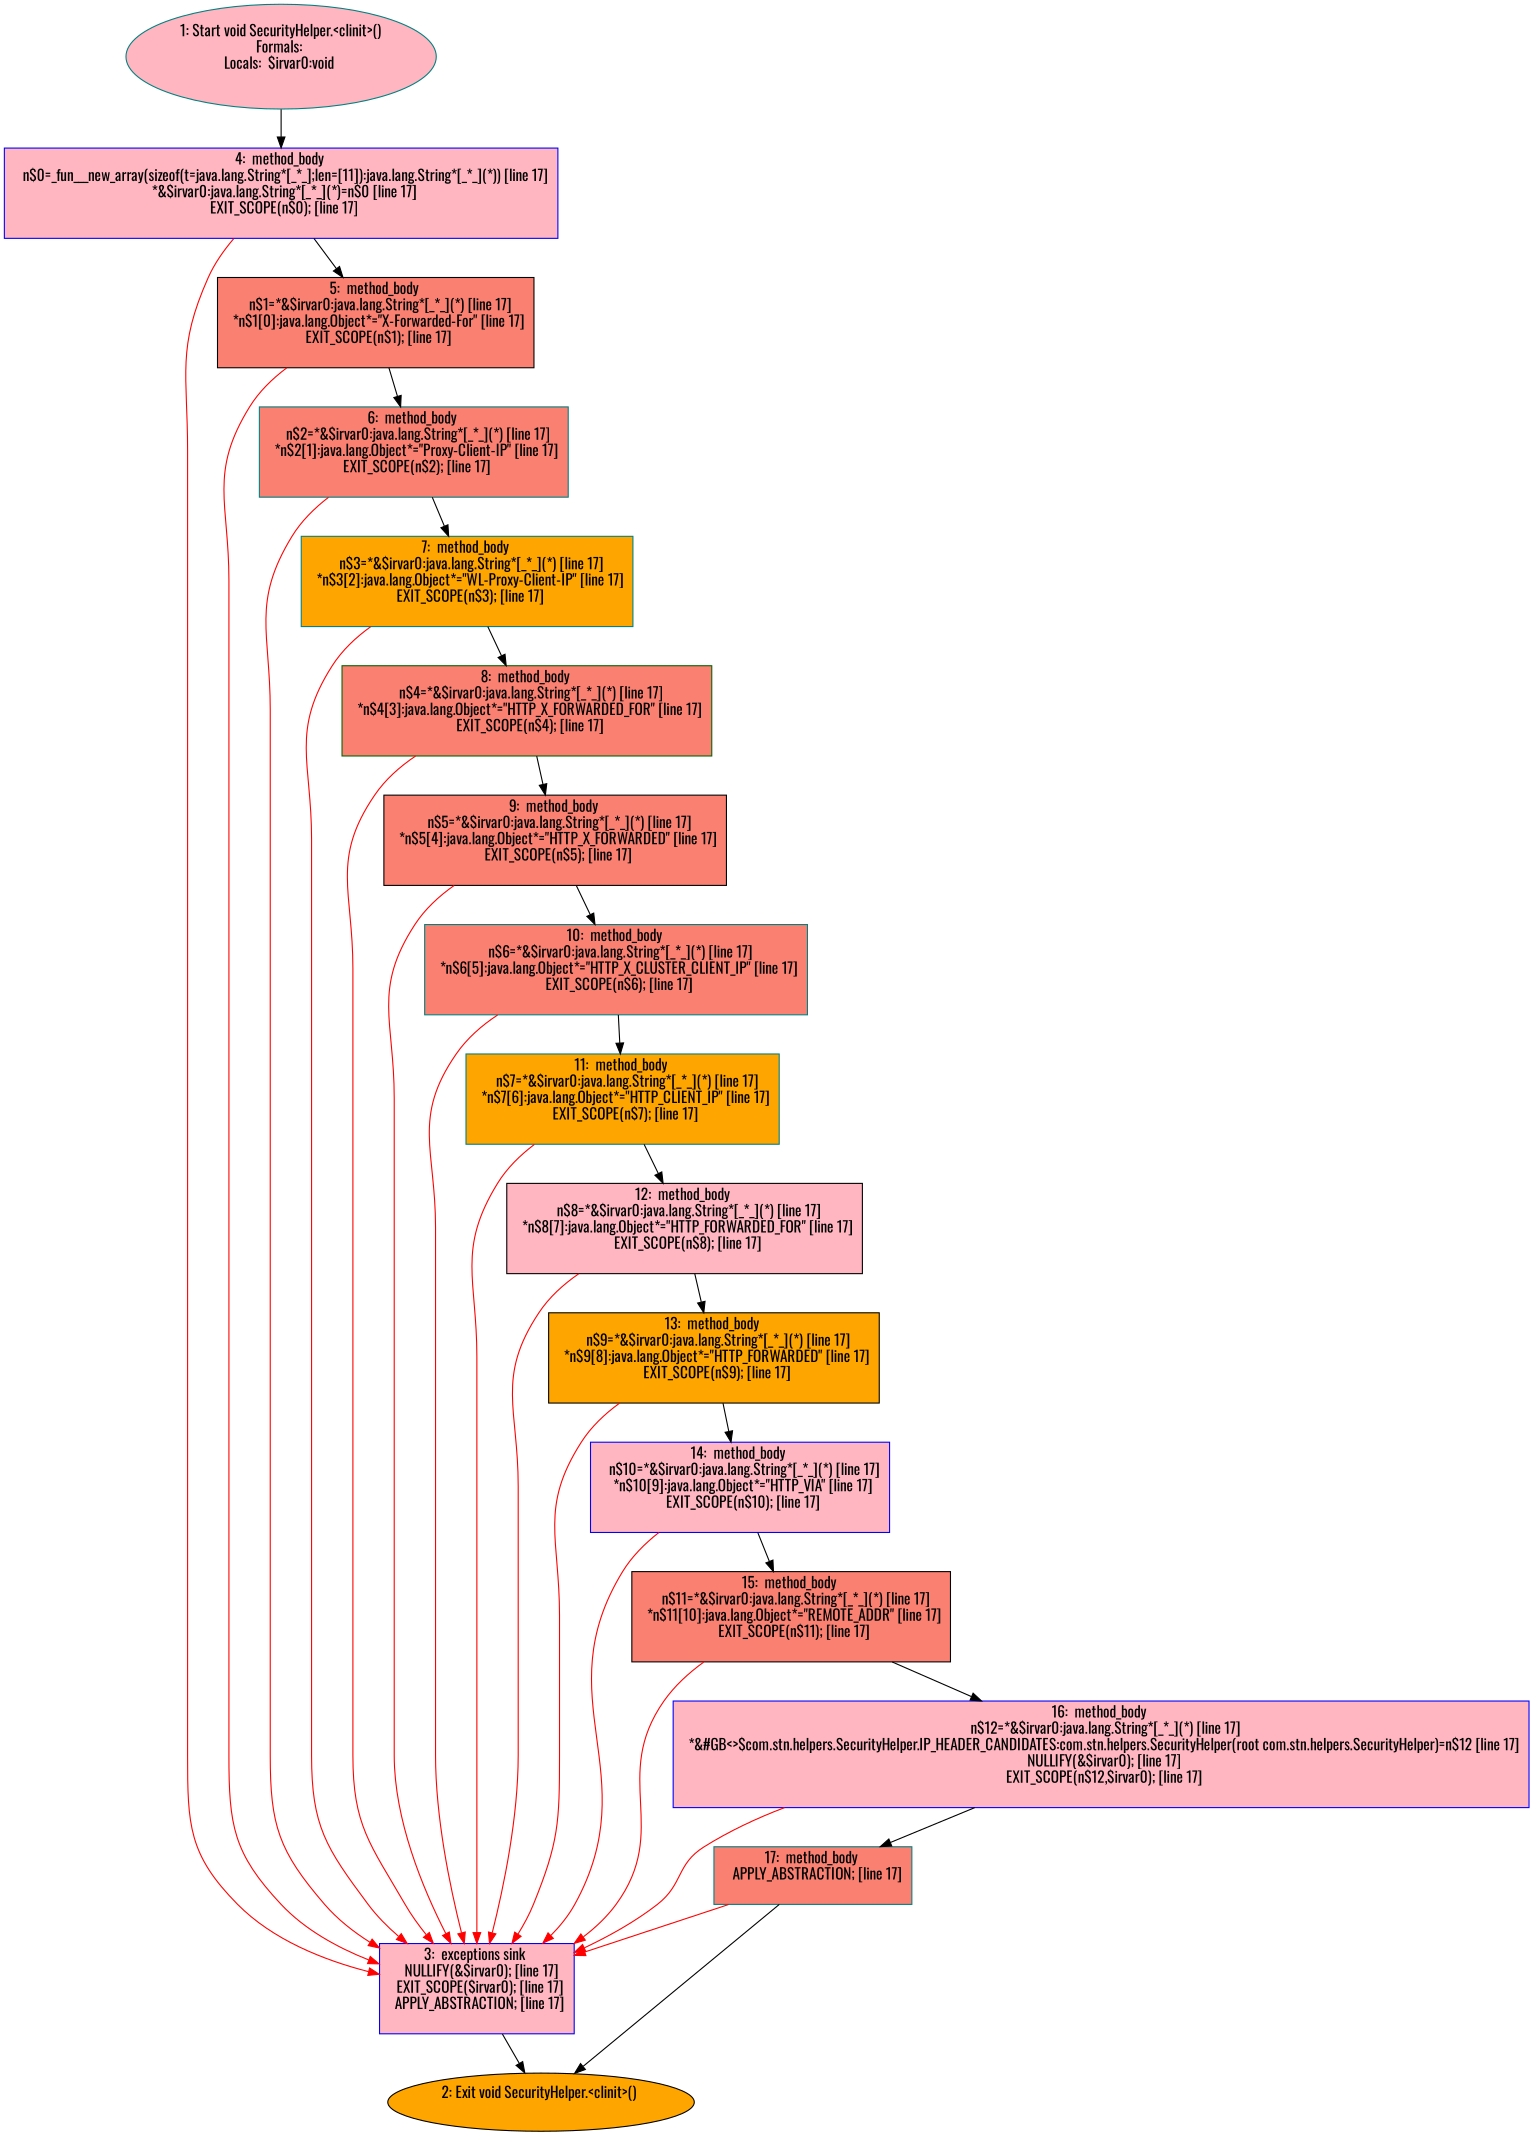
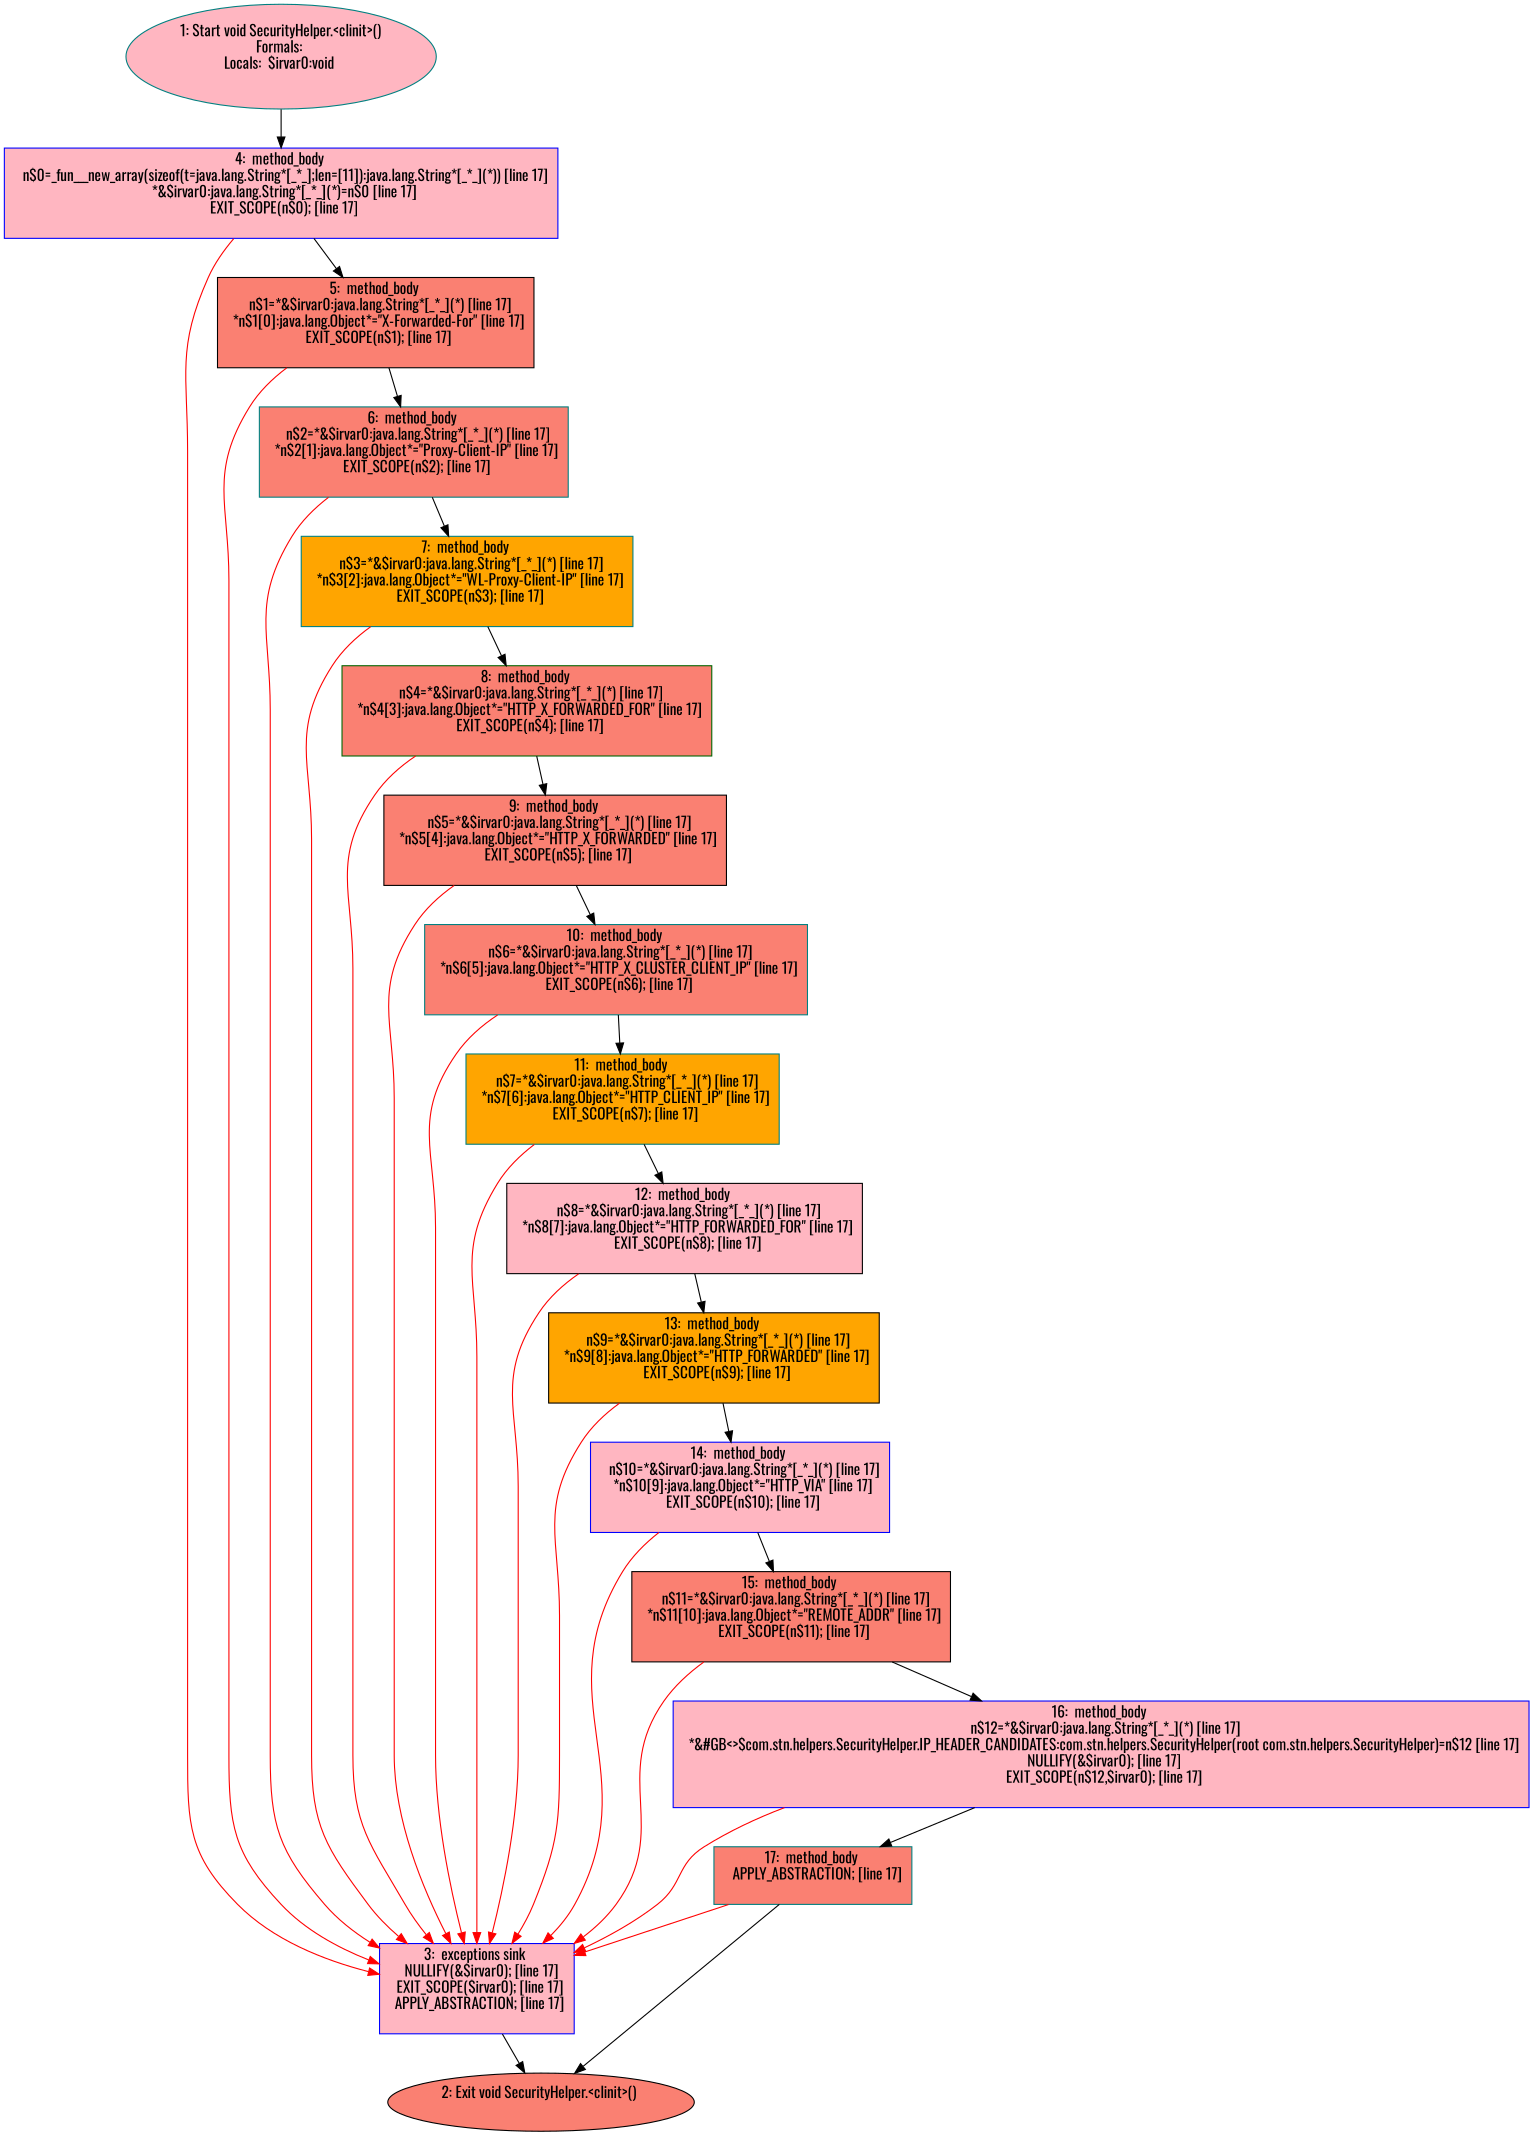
node "2: Exit void SecurityHelper.<clinit>()": fillcolor orange -> salmon
